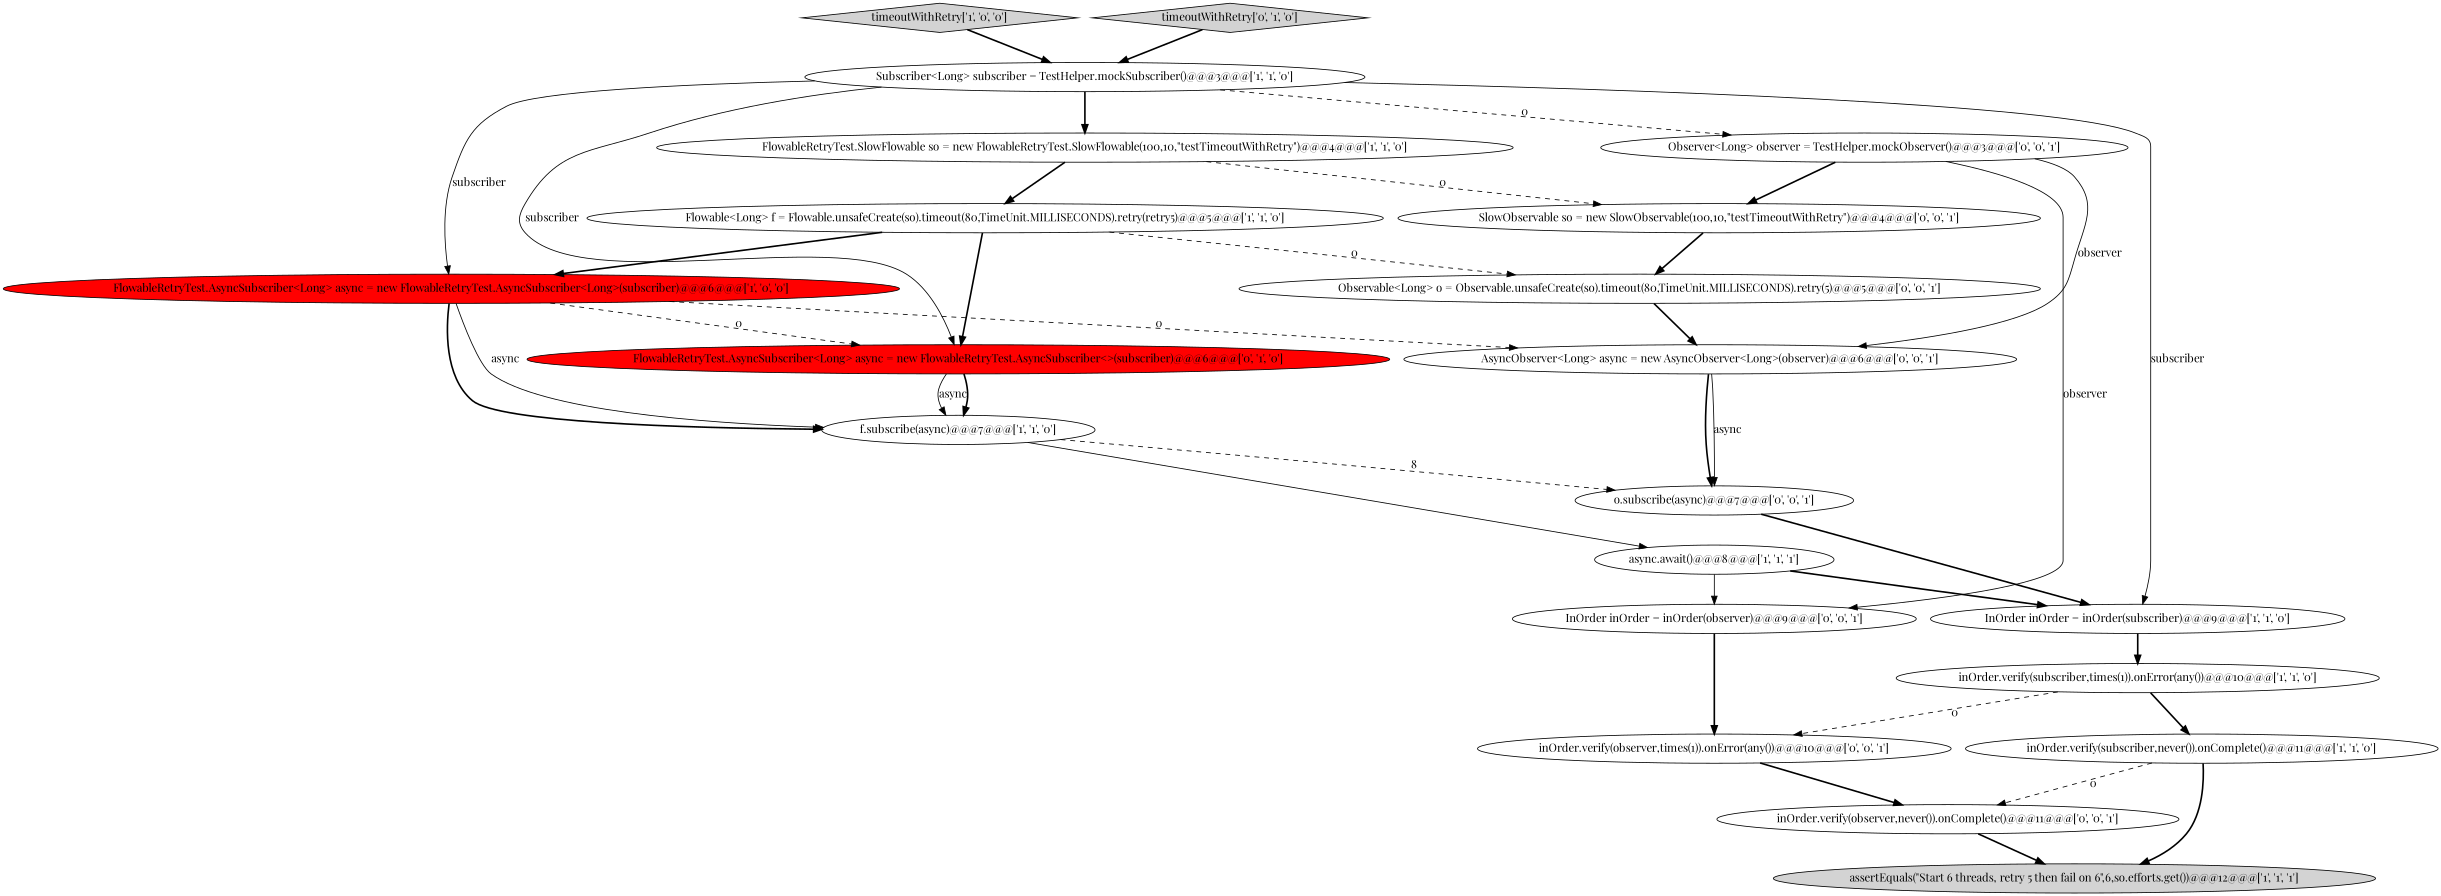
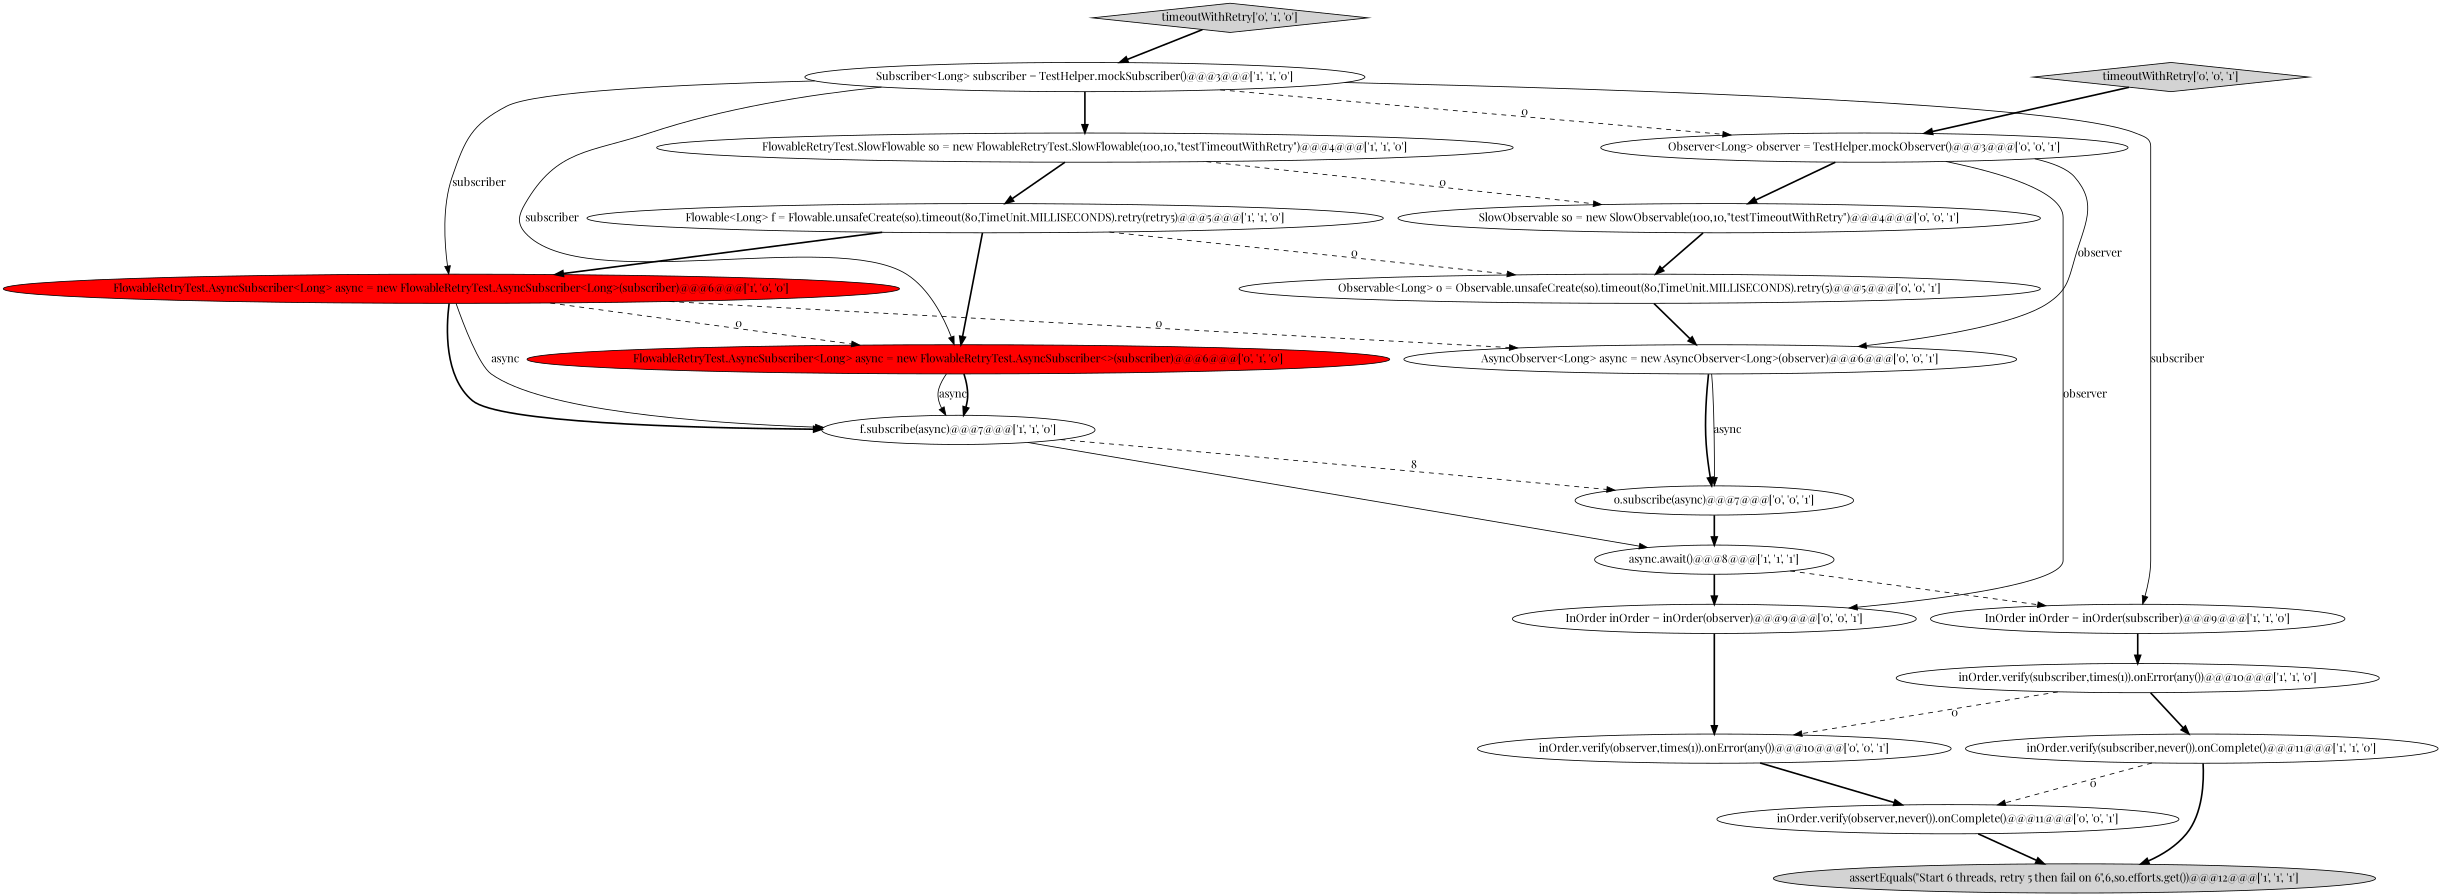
node "timeoutWithRetry['1', '0', '0']": removed
node "timeoutWithRetry['0', '0', '1']": added
edge "o.subscribe(async)@@@7@@@['0', '0', '1']" -> "InOrder inOrder = inOrder(subscriber)@@@9@@@['1', '1', '0']": now "o.subscribe(async)@@@7@@@['0', '0', '1']" -> "async.await()@@@8@@@['1', '1', '1']"
edge "async.await()@@@8@@@['1', '1', '1']" -> "InOrder inOrder = inOrder(observer)@@@9@@@['0', '0', '1']": style solid -> bold
edge "async.await()@@@8@@@['1', '1', '1']" -> "InOrder inOrder = inOrder(subscriber)@@@9@@@['1', '1', '0']": style bold -> dashed
